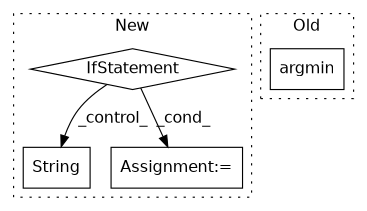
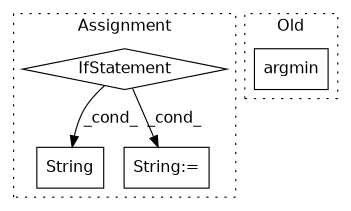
cluster "New": label "New" -> "Assignment"
edge "IfStatement" -> "String": label "_control_" -> "_cond_"
node "Assignment:=": label "Assignment:=" -> "String:="
